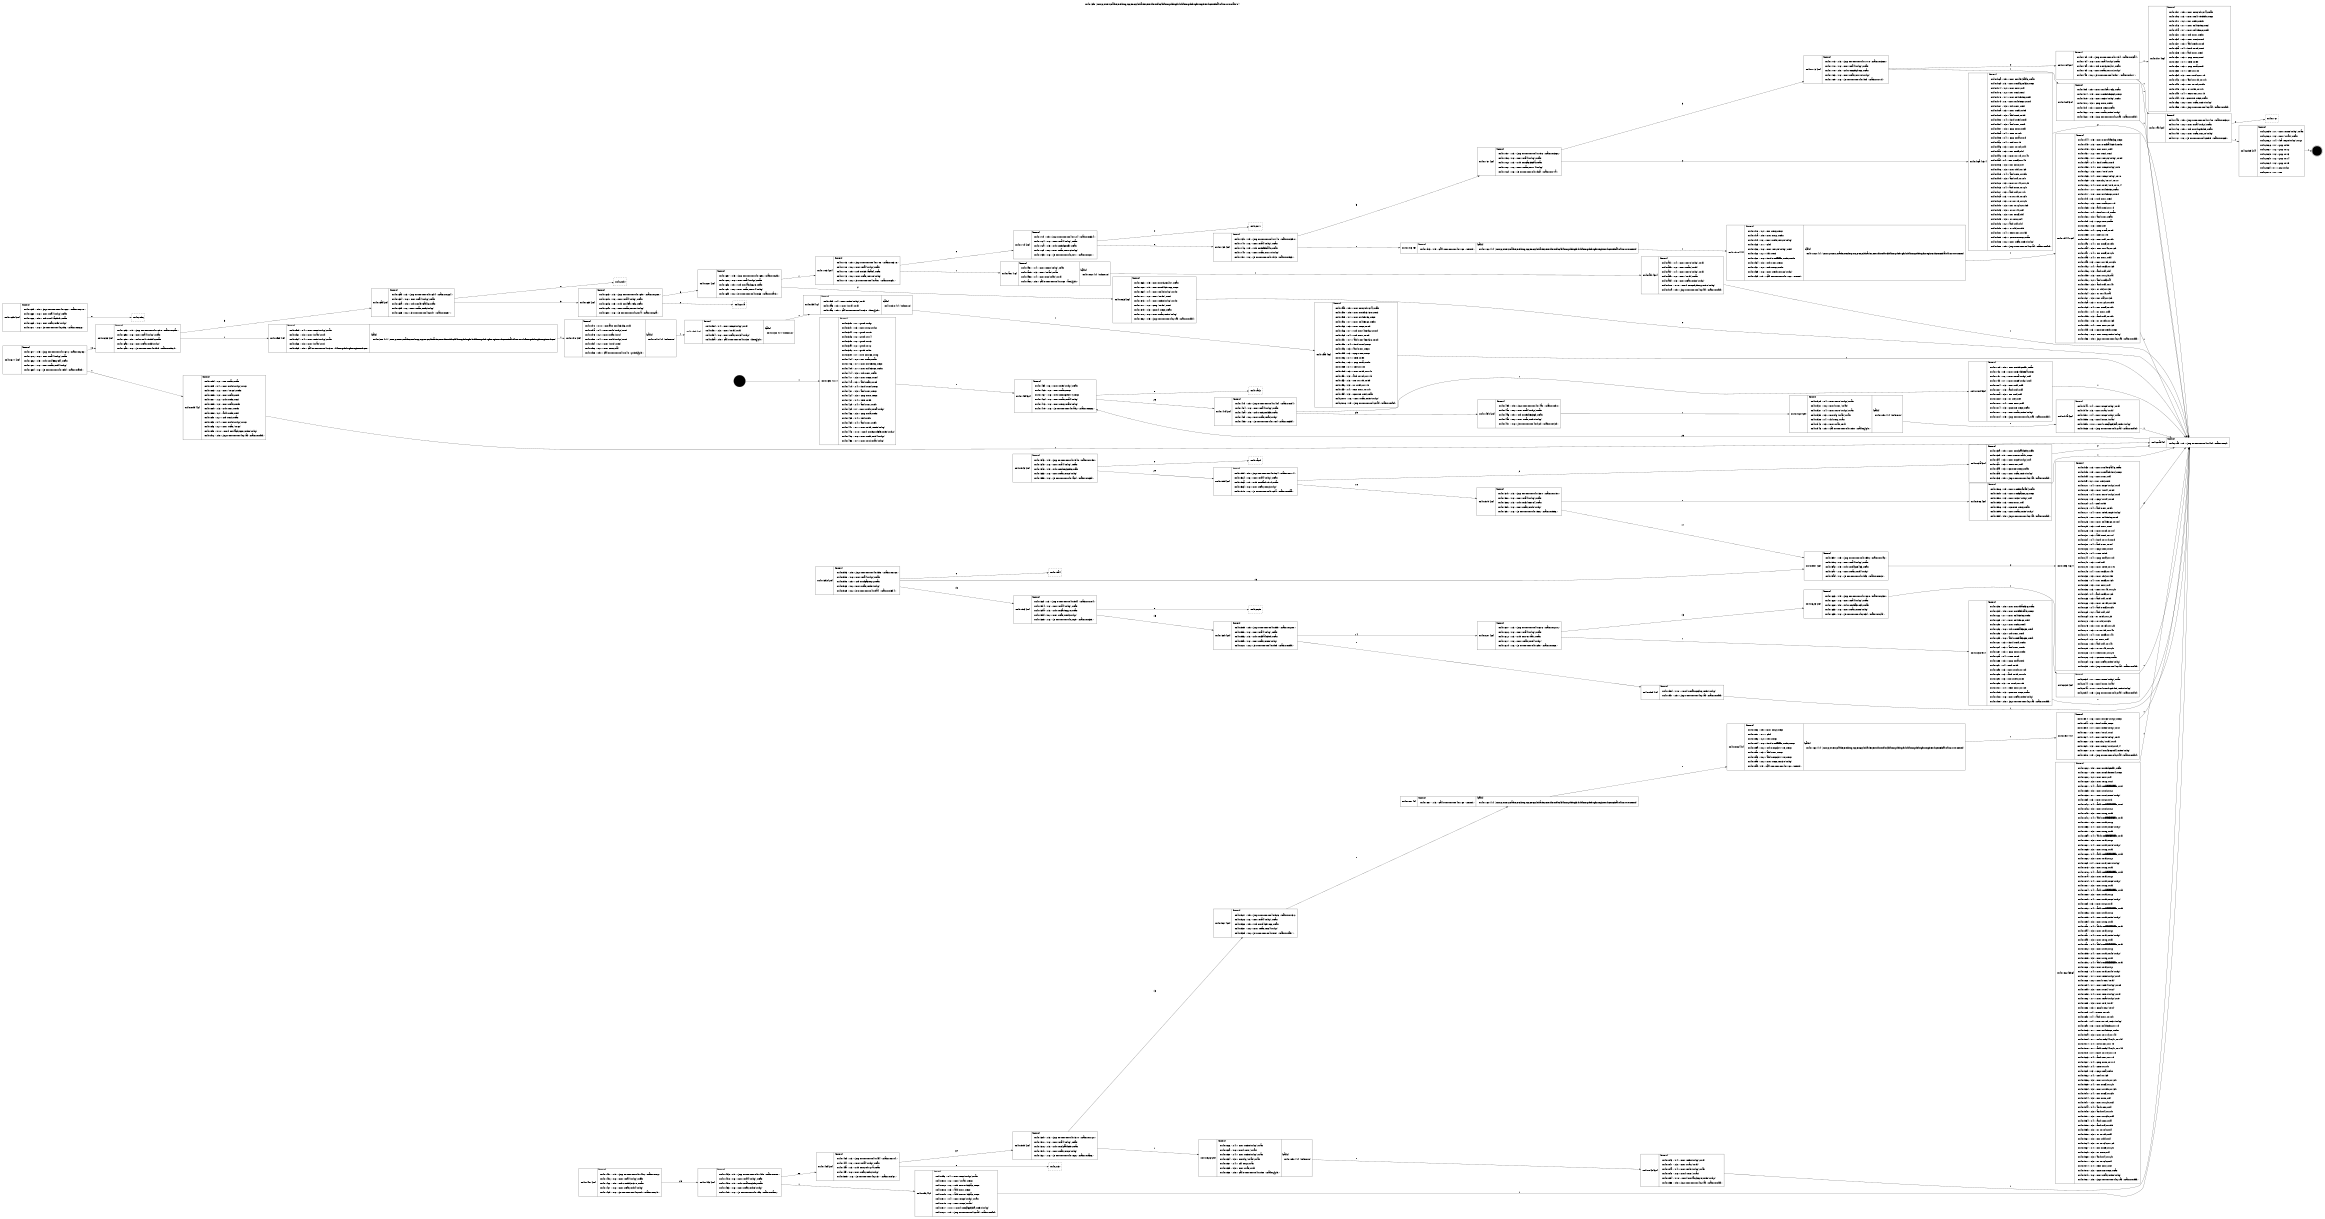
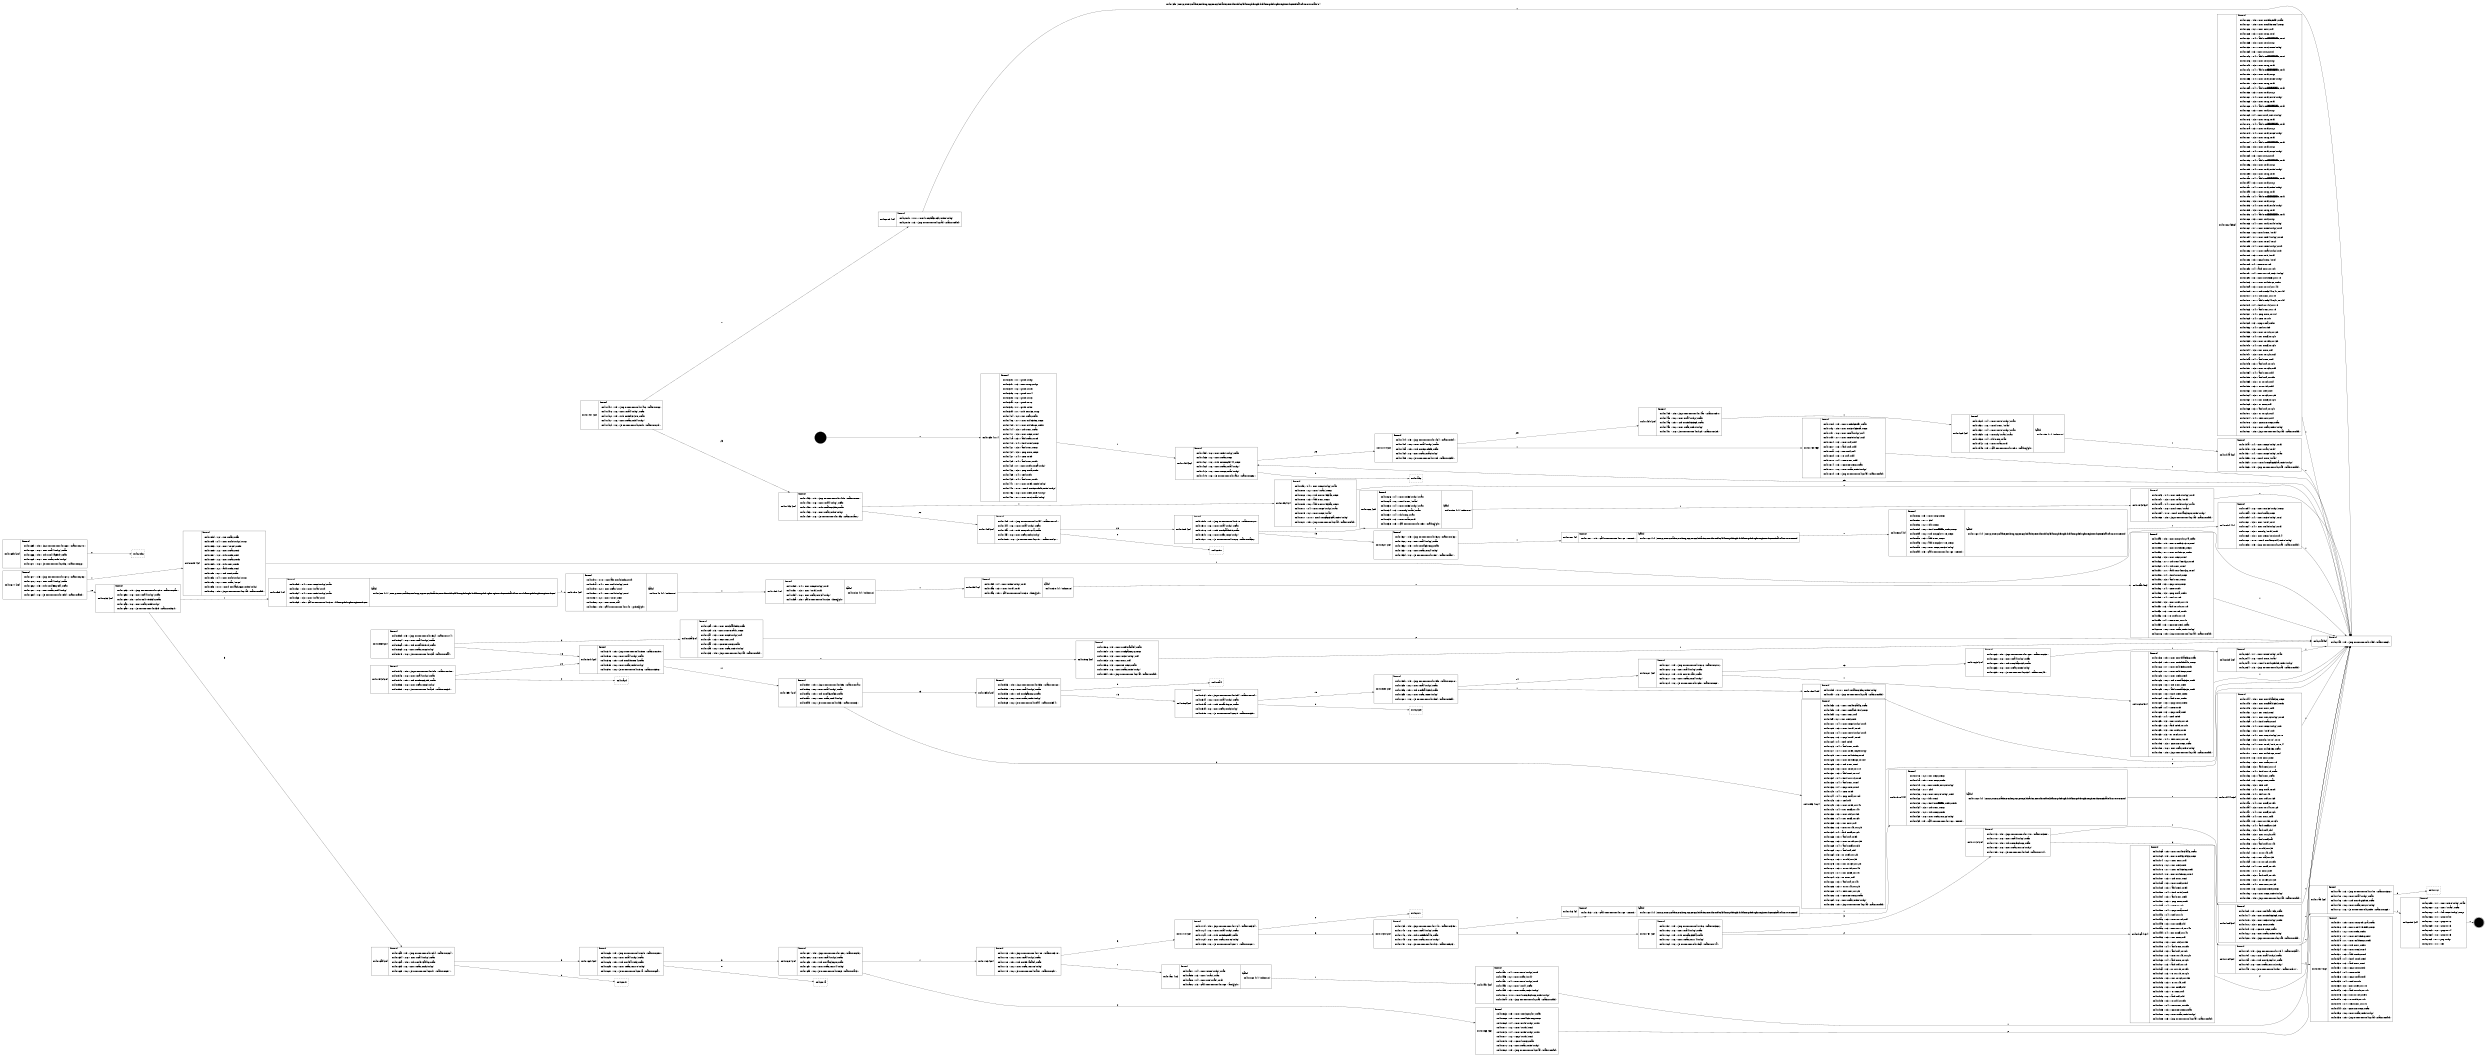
node "0x40200b [15]": added
edge "0x401543 [28]" -> "0x40155f [28]": now "0x401543 [28]" -> "0x40157b [28]"
edge "0x4015b3 [28]" -> "0x401597 [28]": reversed
